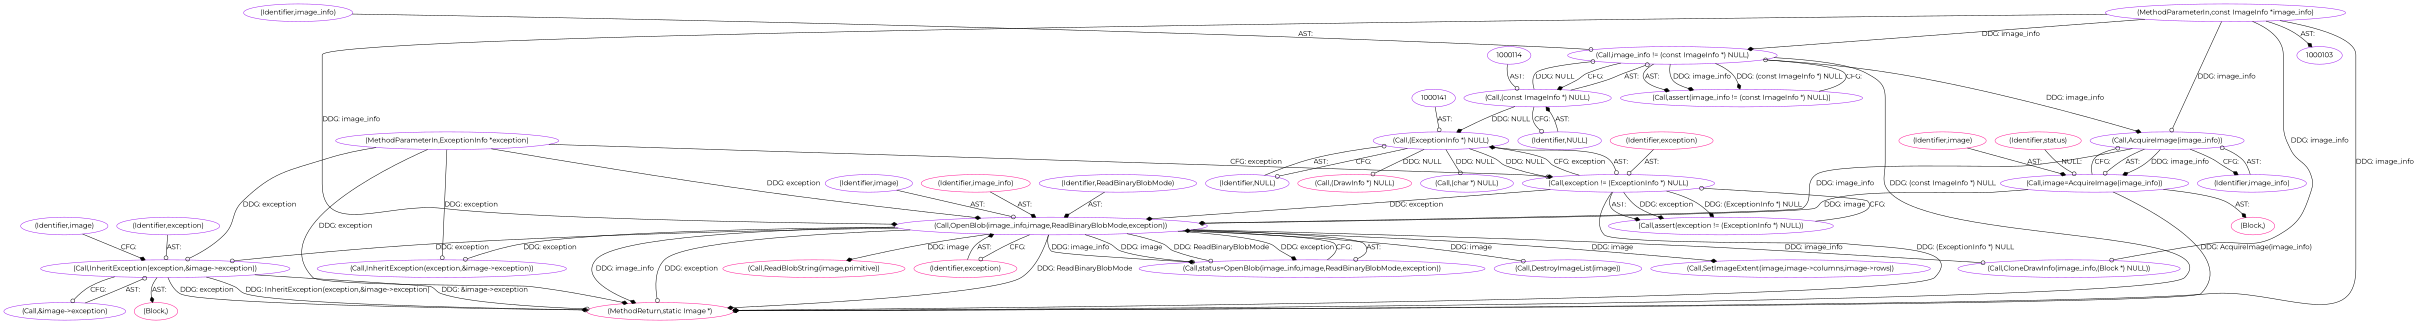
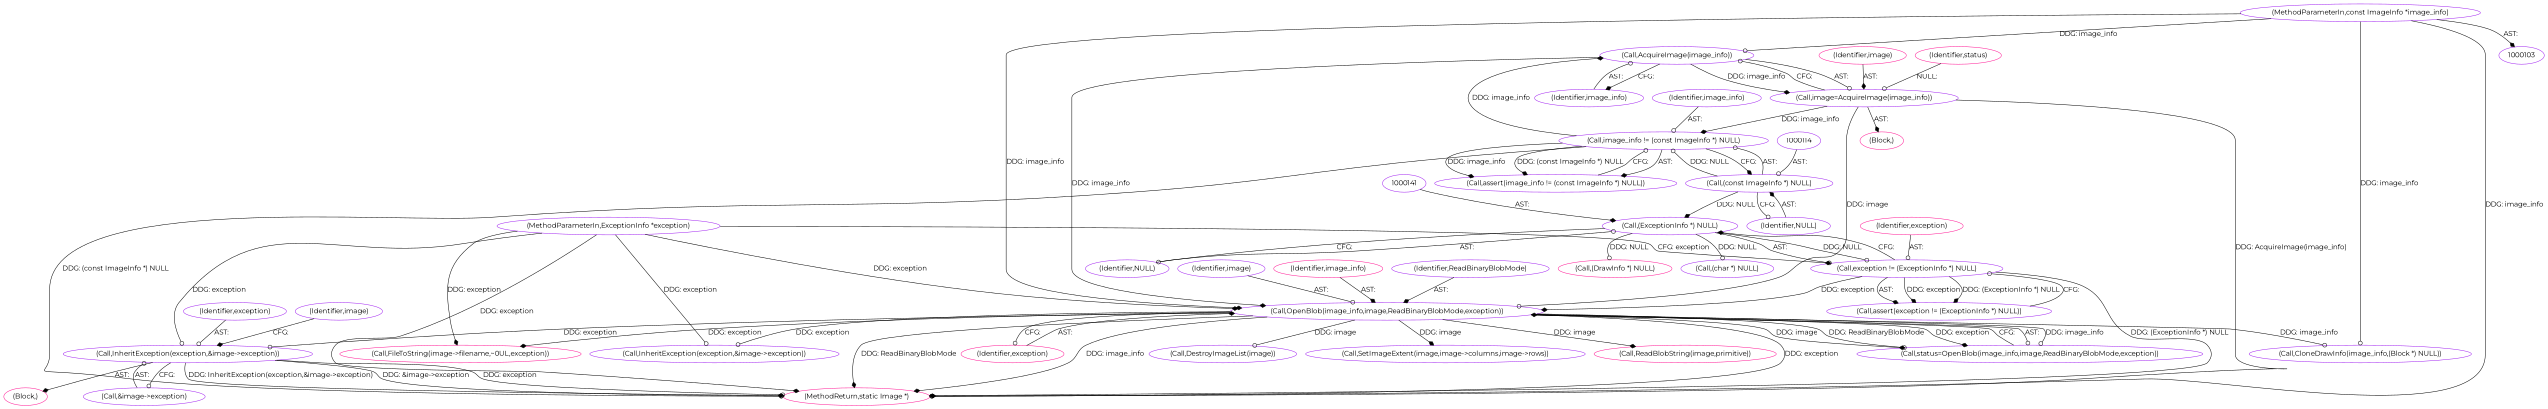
edge "(MethodParameterIn,const ImageInfo *image_info)" -> "(Call,image_info != (const ImageInfo *) NULL)": now "(Call,image=AcquireImage(image_info))" -> "(Call,image_info != (const ImageInfo *) NULL)"
edge "1000141" -> "(Call,(ExceptionInfo *) NULL)": arrowhead odot -> diamond
edge "(Call,exception != (ExceptionInfo *) NULL)" -> "(Call,(ExceptionInfo *) NULL)": label "CFG: exception" -> "CFG: "
node "(Call,FileToString(image->filename,~0UL,exception))": added
